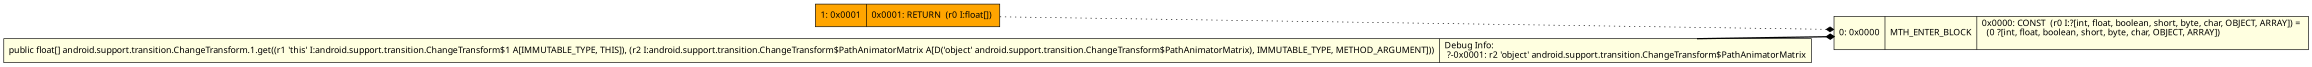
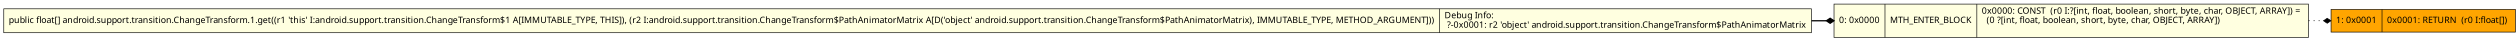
edge "1: 0x0001" -> "0: 0x0000": reversed
